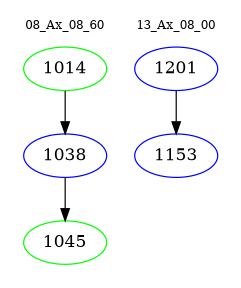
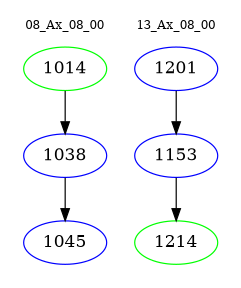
cluster "08_Ax_08_60": label "08_Ax_08_60" -> "08_Ax_08_00"
node "1045": color green -> blue
node "1214": added
